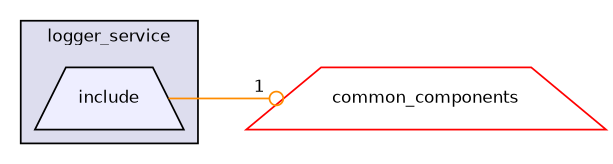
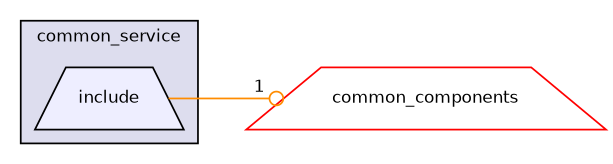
cluster "logger_service": label "logger_service" -> "common_service"
